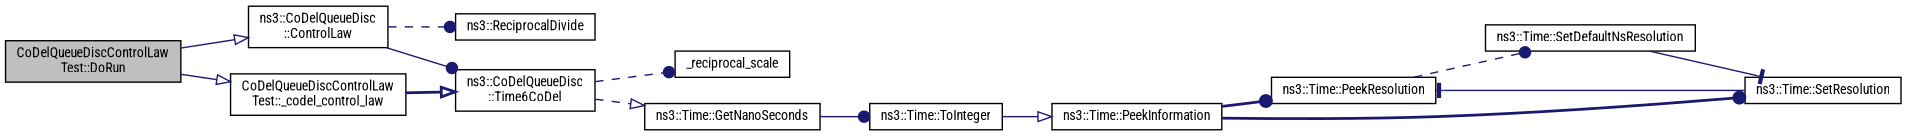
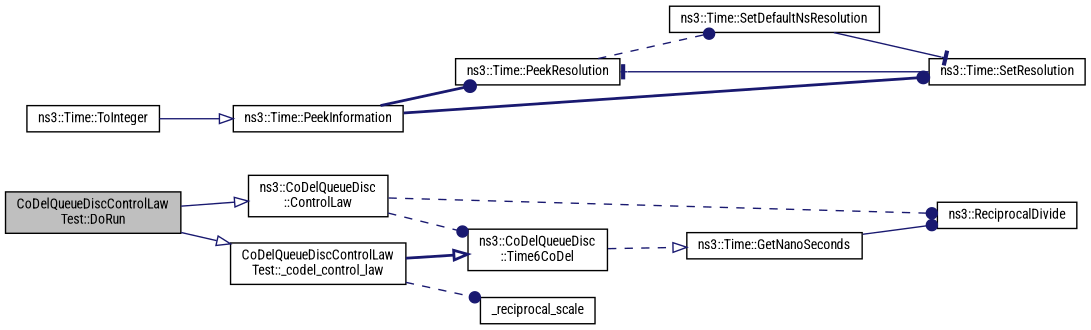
edge "ns3::CoDelQueueDisc ::ControlLaw" -> "ns3::CoDelQueueDisc ::Time6CoDel": style solid -> dashed
edge "ns3::CoDelQueueDisc ::Time6CoDel" -> "_reciprocal_scale": now "CoDelQueueDiscControlLaw Test::_codel_control_law" -> "_reciprocal_scale"
edge "ns3::Time::GetNanoSeconds" -> "ns3::Time::ToInteger": now "ns3::Time::GetNanoSeconds" -> "ns3::ReciprocalDivide"
